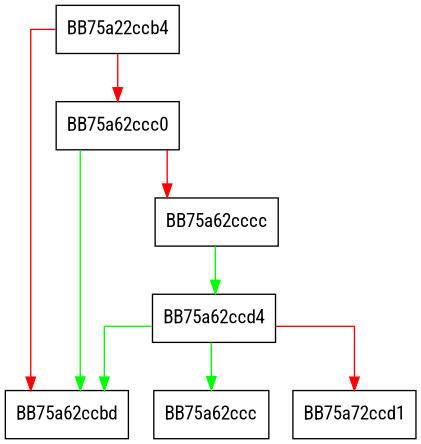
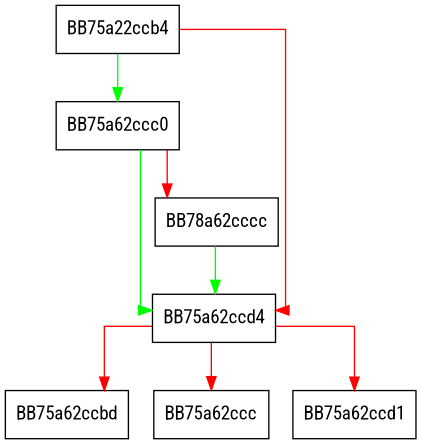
edge "BB75a22ccb4" -> "BB75a62ccc0": color red -> green
edge "BB75a22ccb4" -> "BB75a62ccbd": now "BB75a22ccb4" -> "BB75a62ccd4"
node "BB75a62cccc": label "BB75a62cccc" -> "BB78a62cccc"
edge "BB75a62ccc0" -> "BB75a62ccbd": now "BB75a62ccc0" -> "BB75a62ccd4"
edge "BB75a62ccd4" -> "BB75a62ccbd": color green -> red
edge "BB75a62ccd4" -> "BB75a62ccc": color green -> red
node "BB75a72ccd1": label "BB75a72ccd1" -> "BB75a62ccd1"
